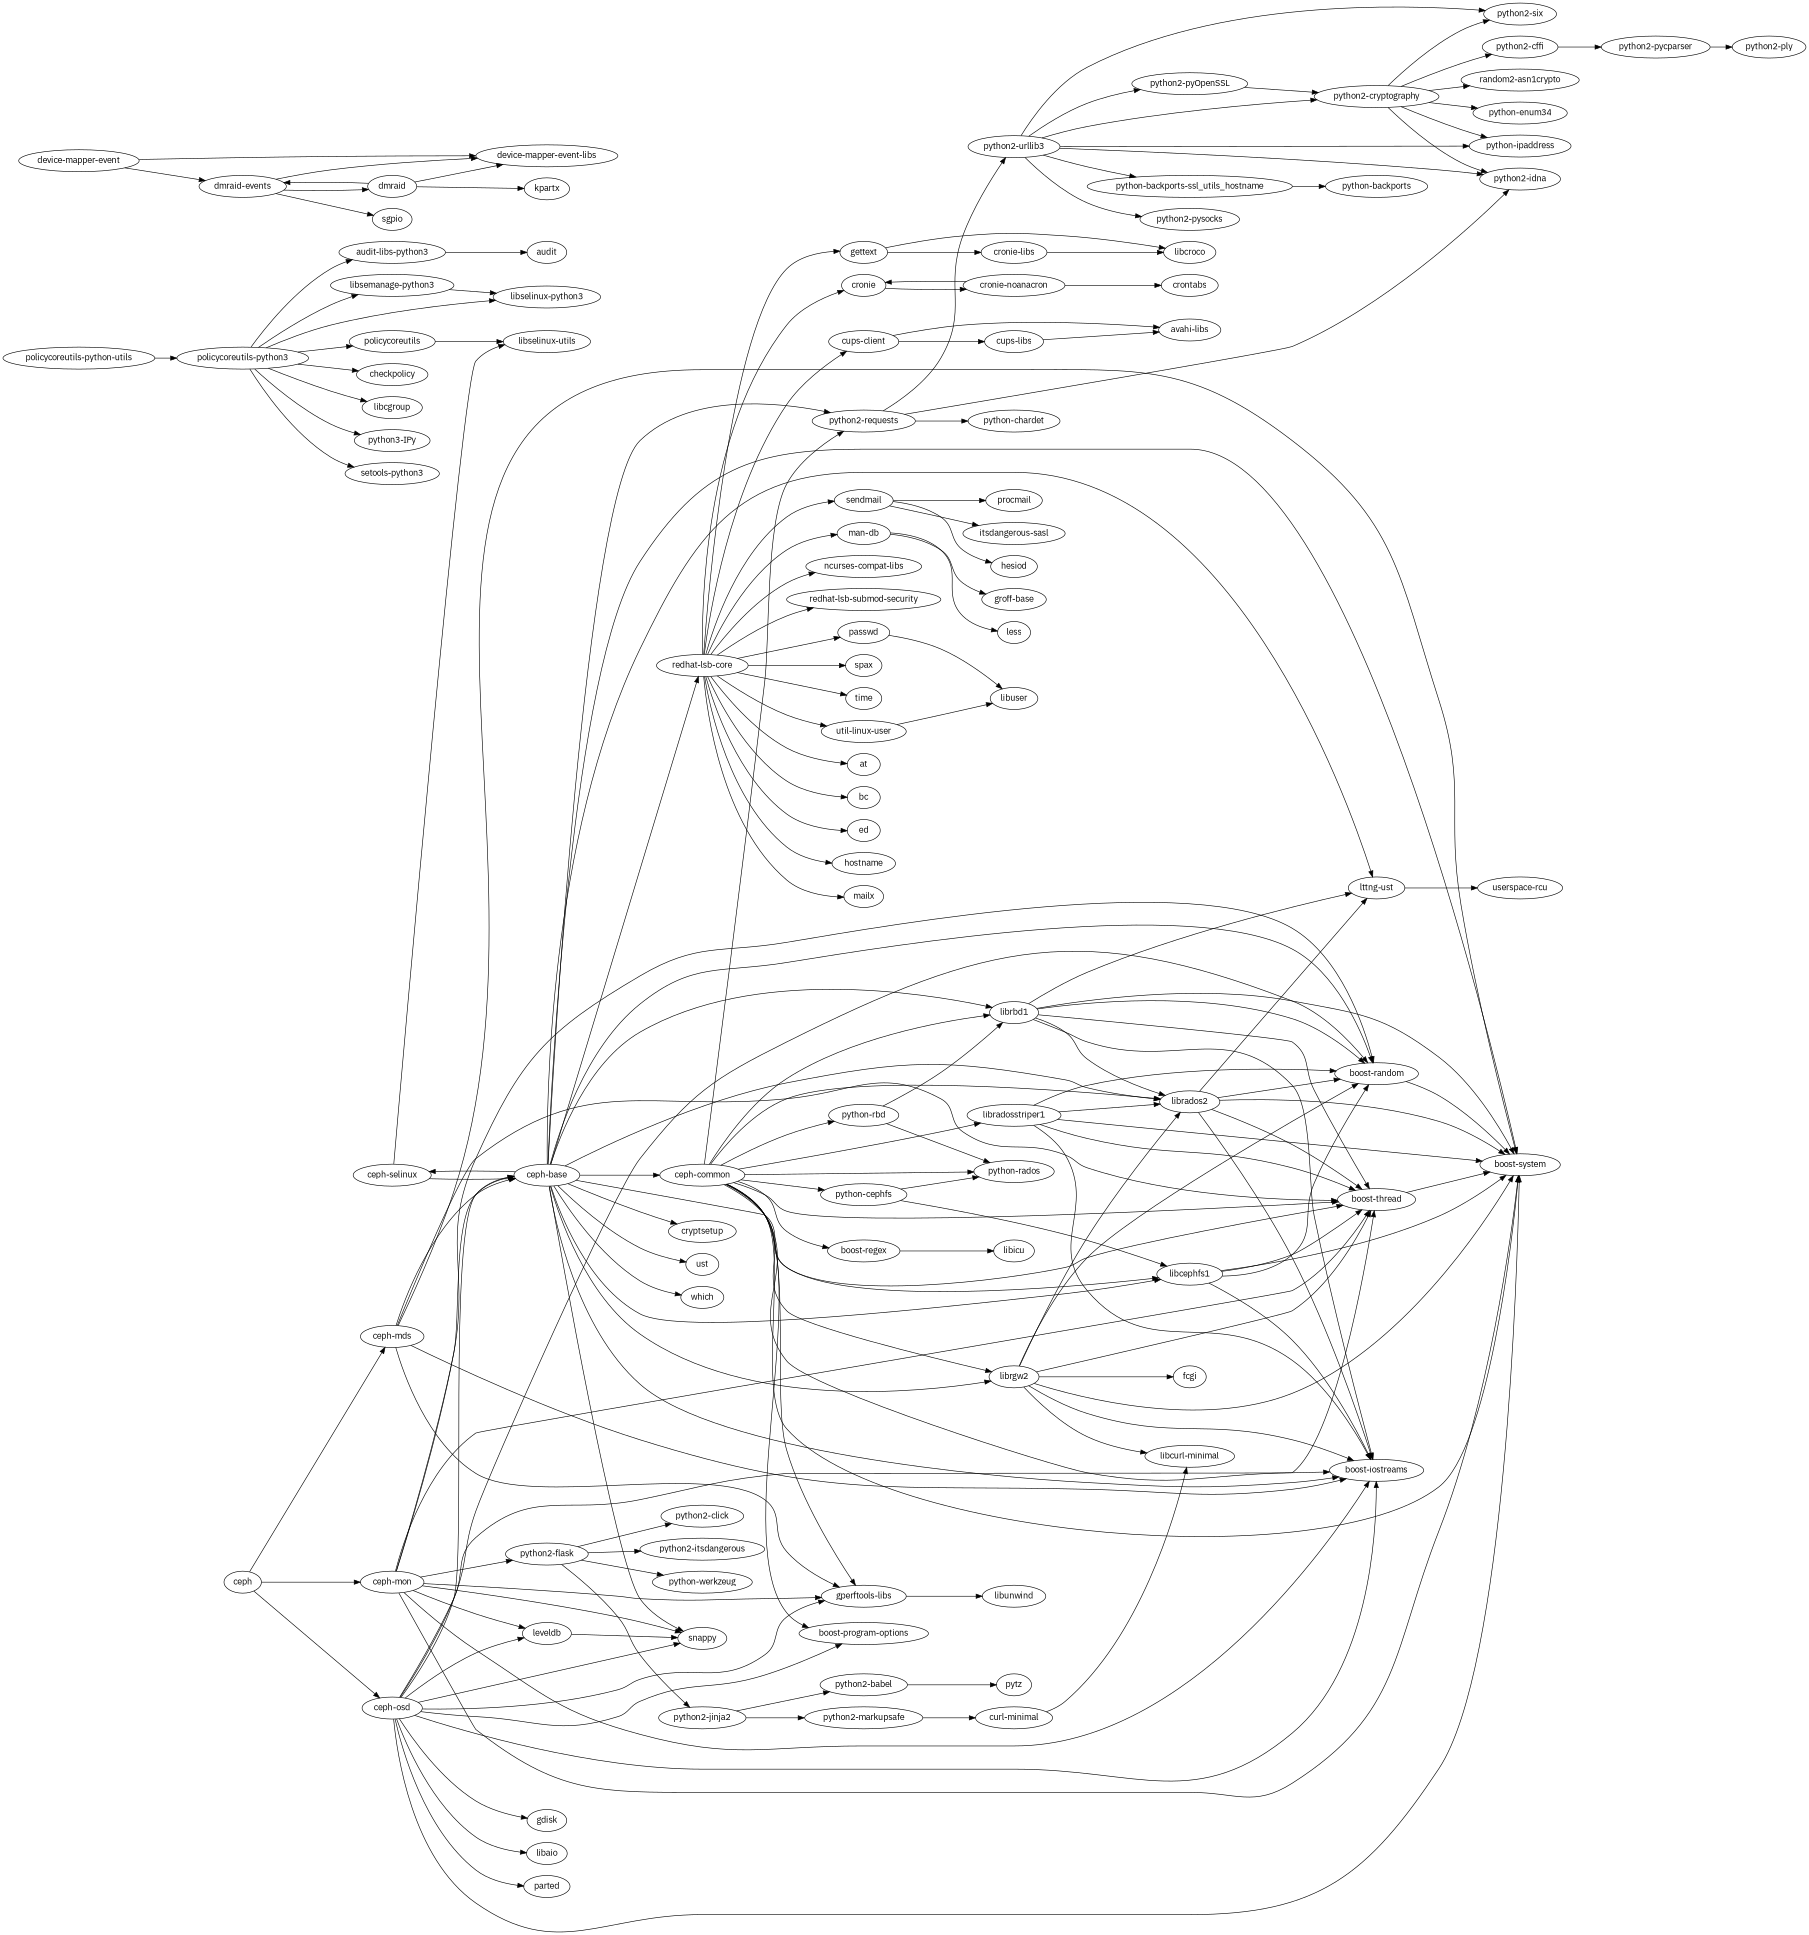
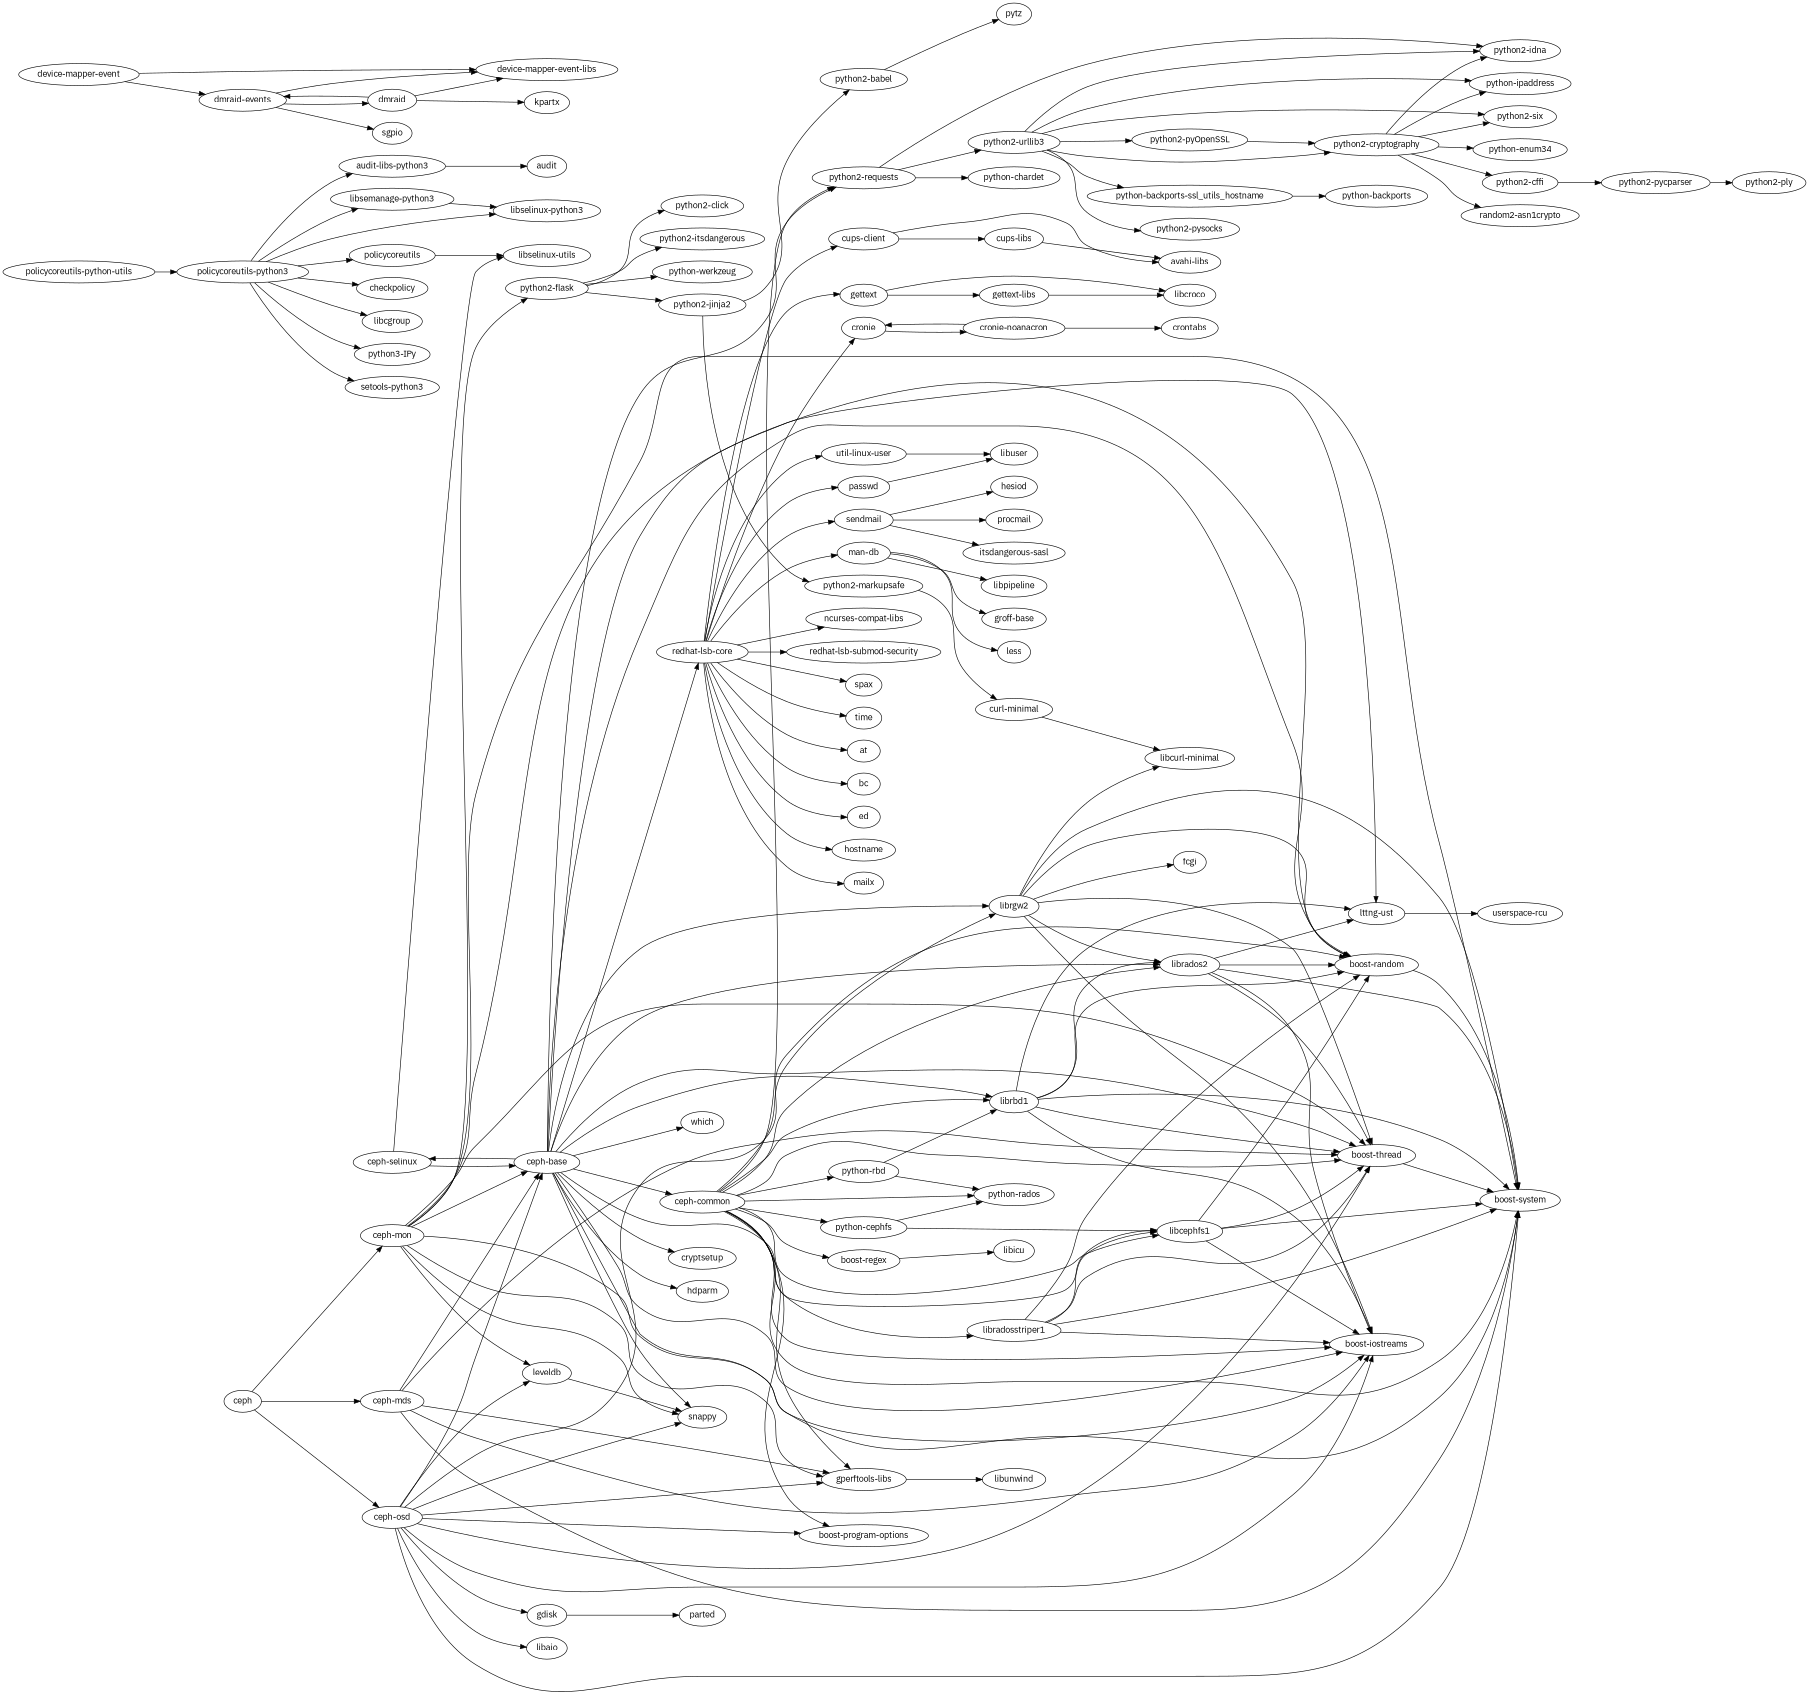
node "cronie-libs": label "cronie-libs" -> "gettext-libs"
node "libpipeline": added
edge "libradosstriper1" -> "librados2": now "libradosstriper1" -> "libcephfs1"
node "ust": label "ust" -> "hdparm"
edge "ceph-osd" -> "parted": now "gdisk" -> "parted"
